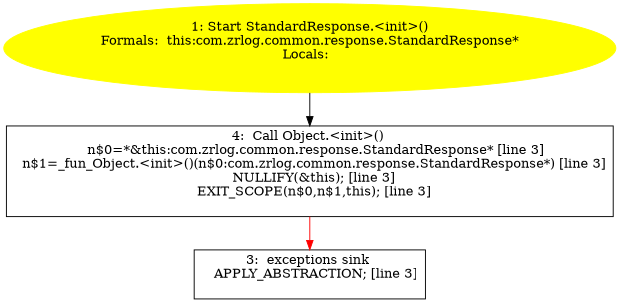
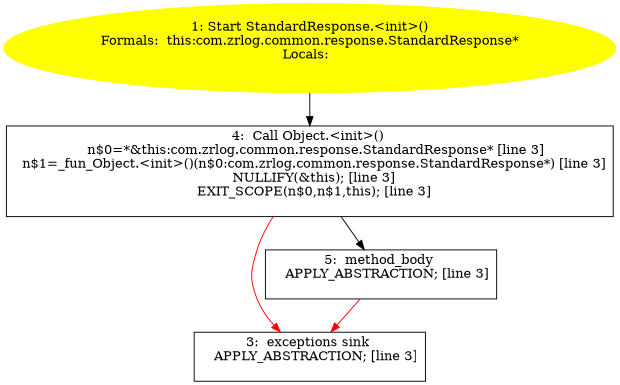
node "5:  method_body APPLY_ABSTRACTION; [line 3]": added
